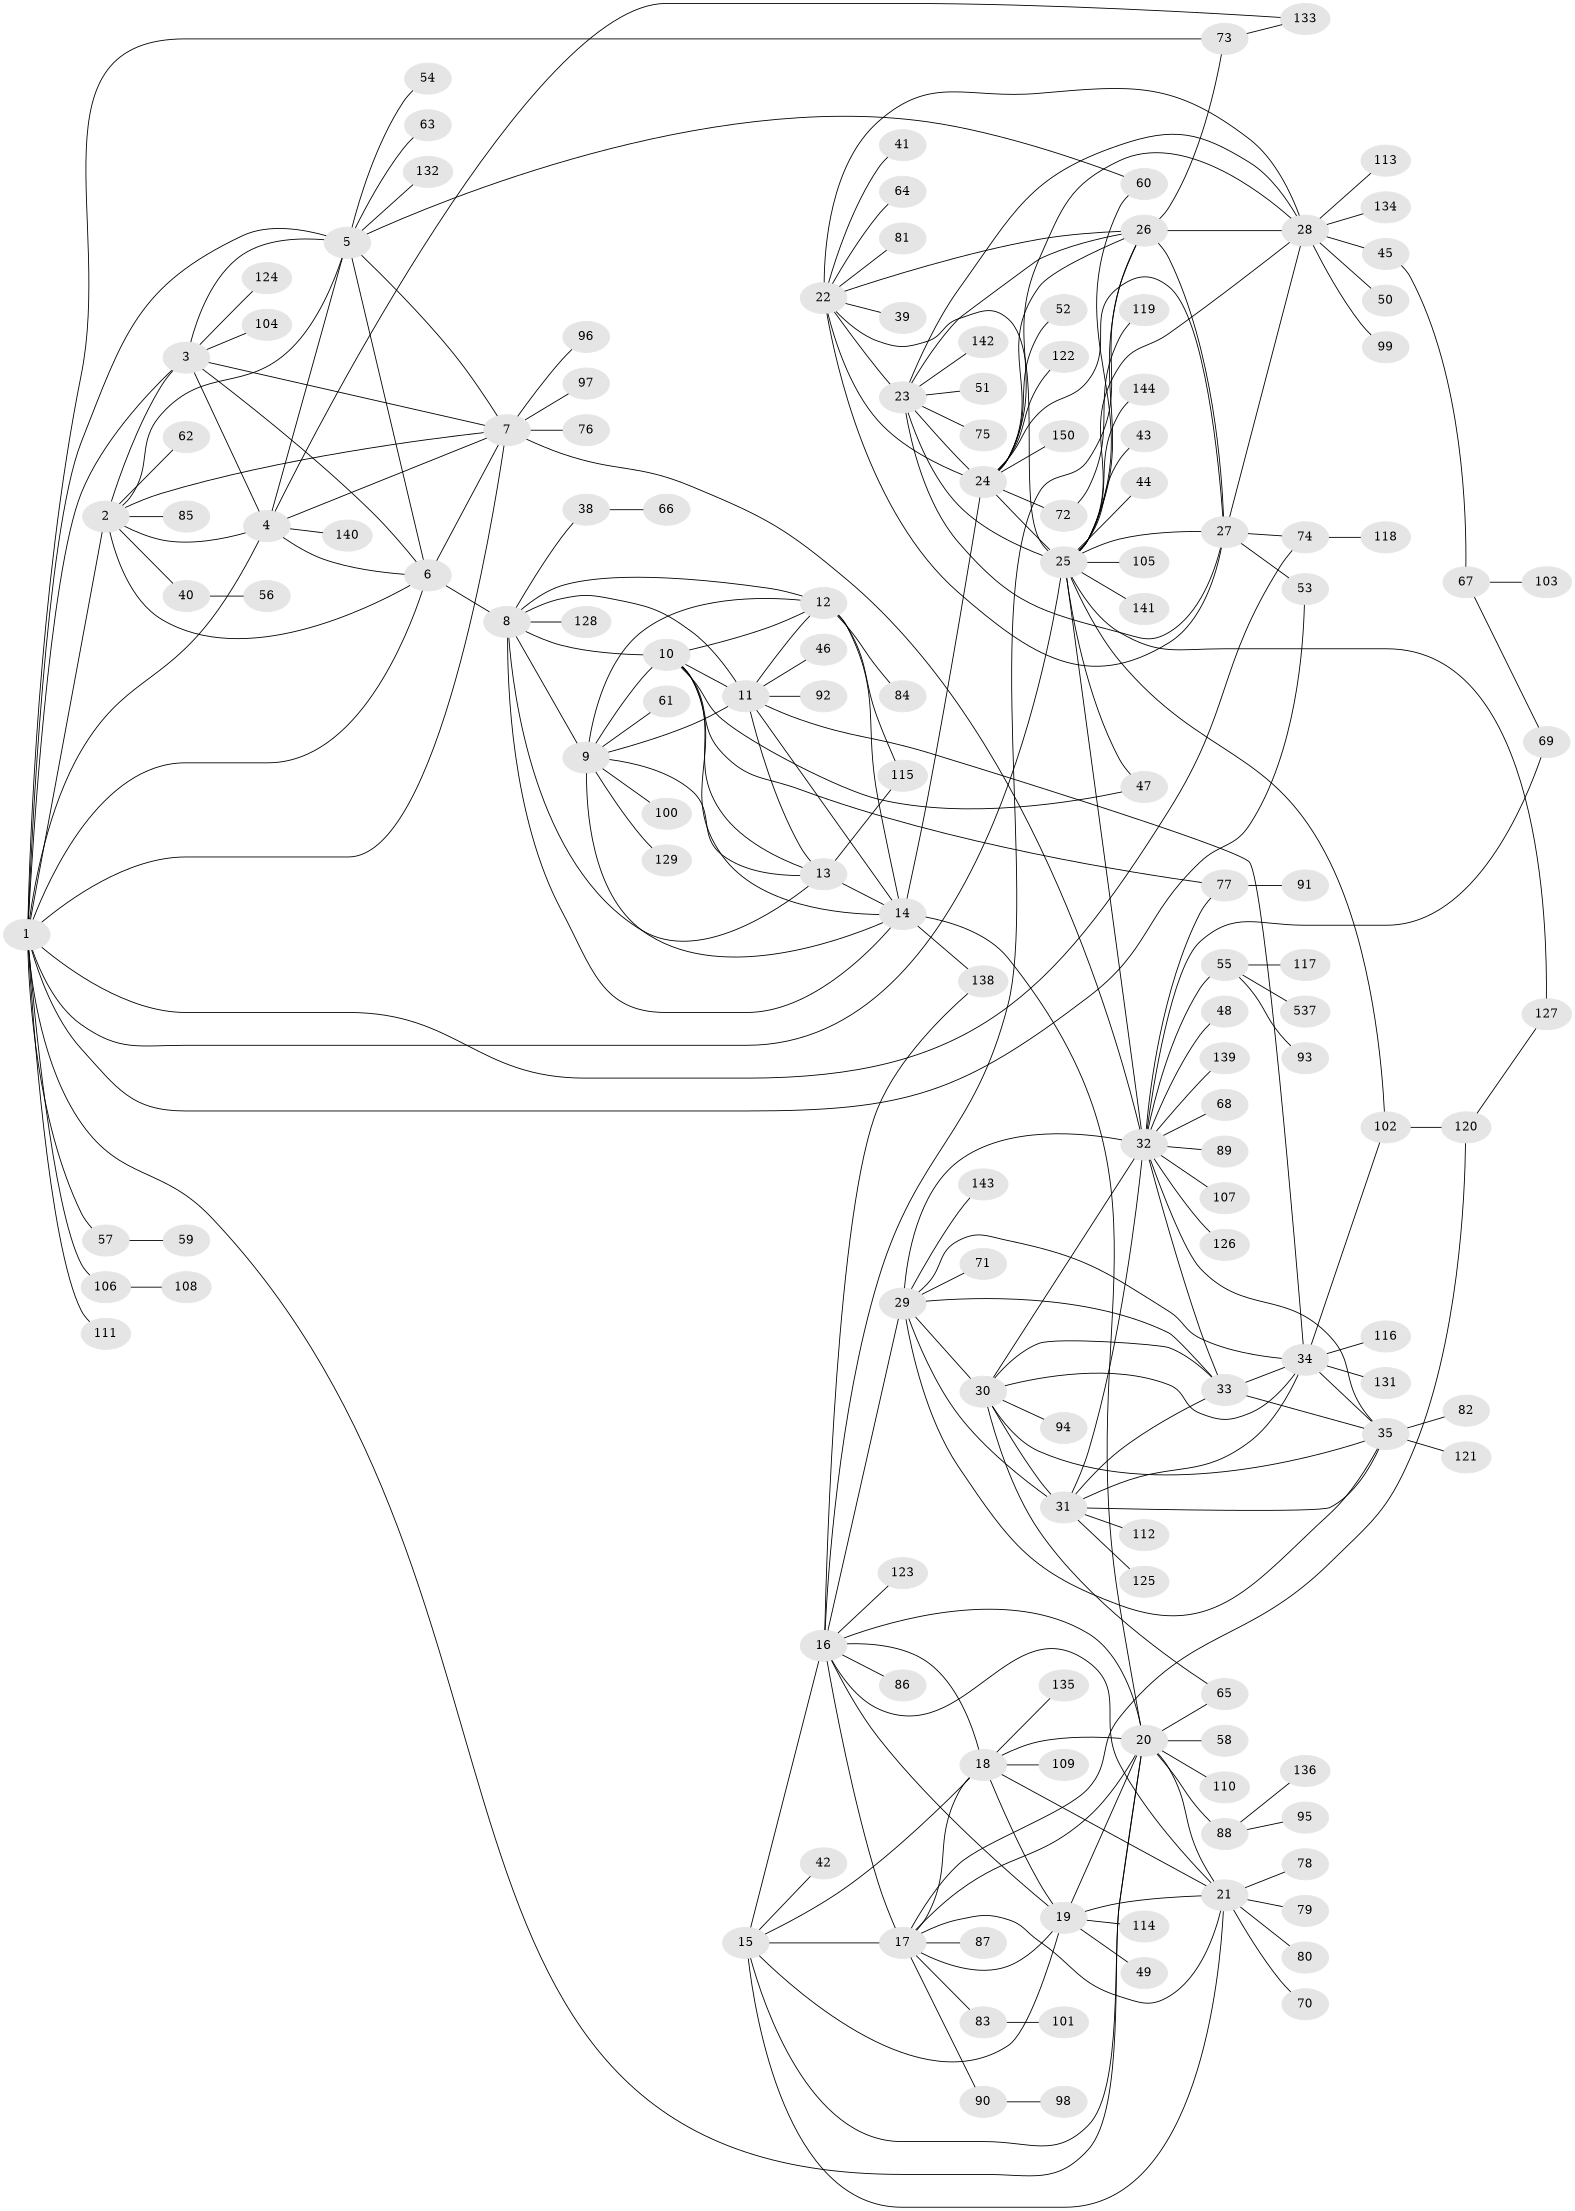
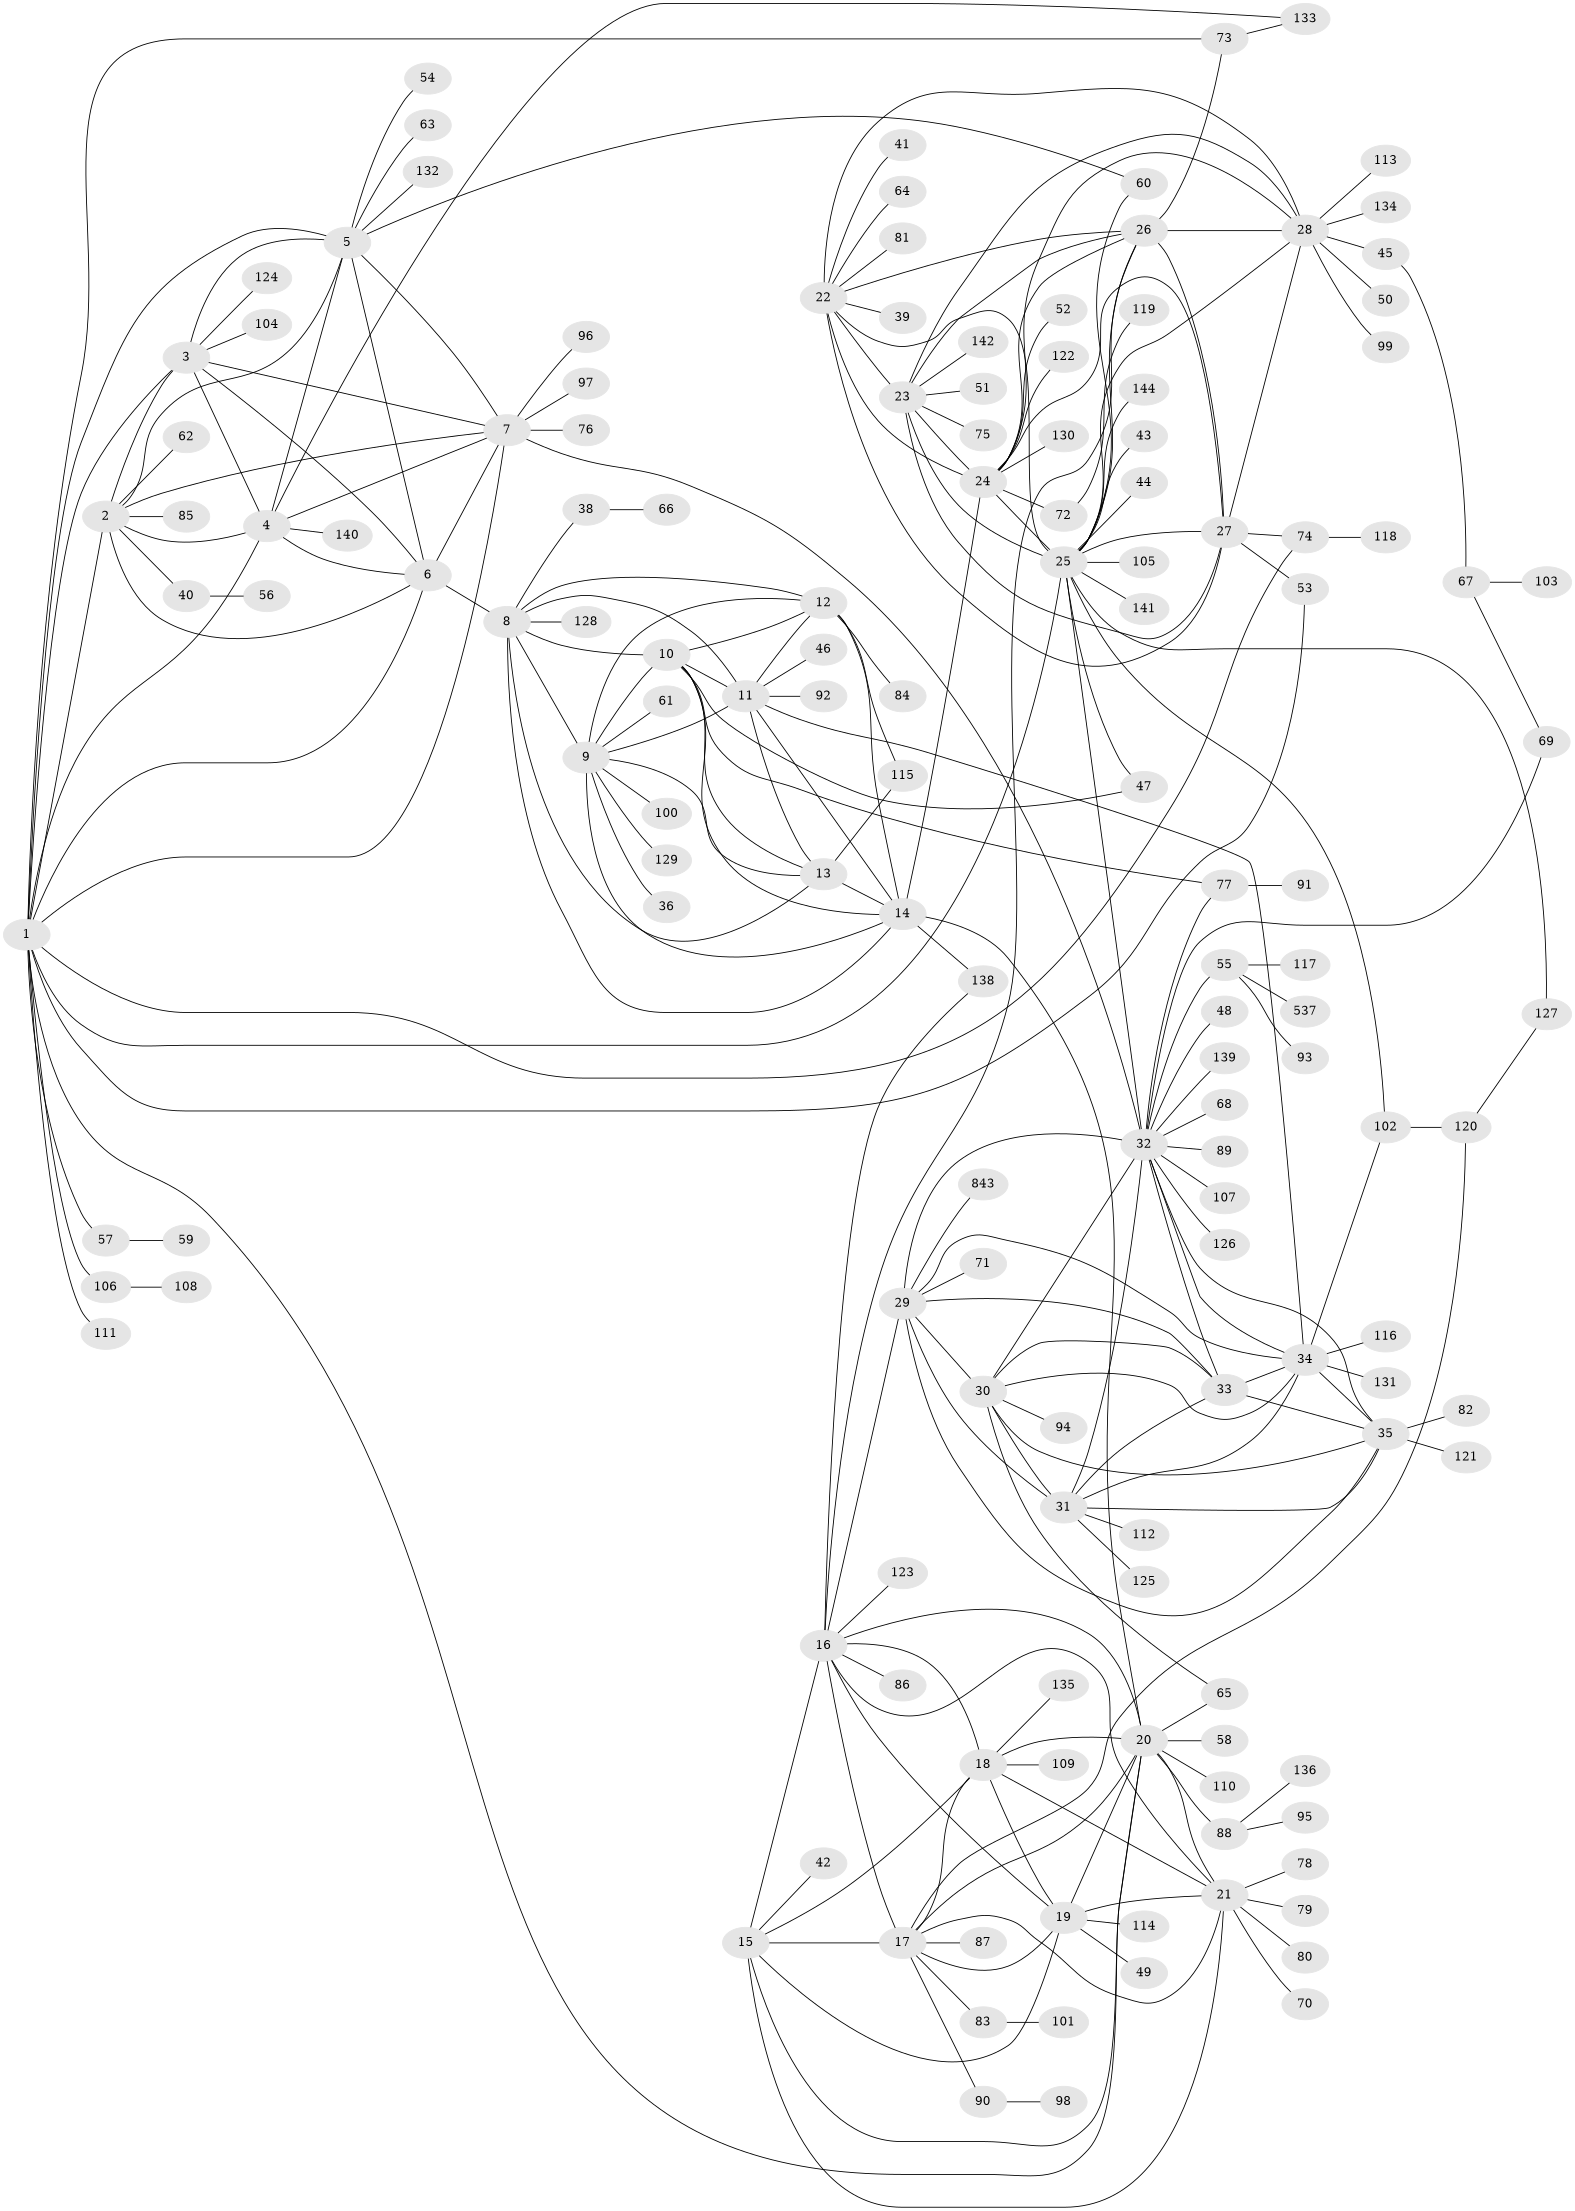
node "150": label "150" -> "130"
node "36": added
node "143": label "143" -> "843"
edge "32" -- "34": added
